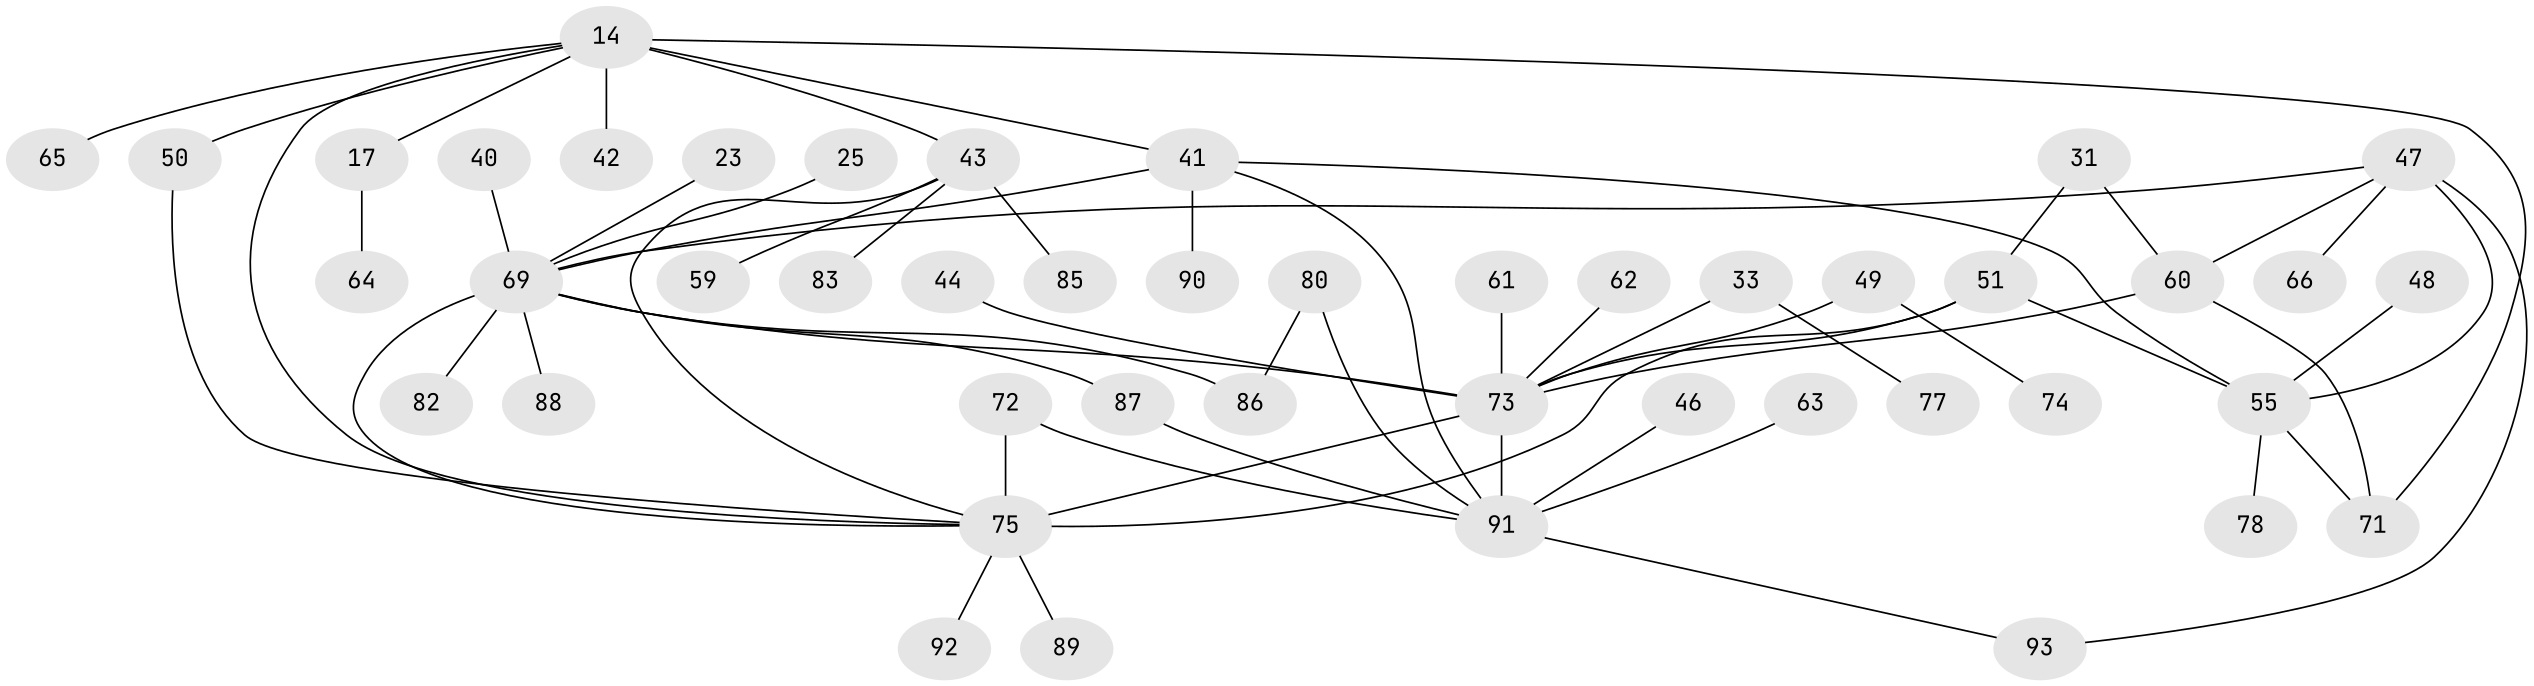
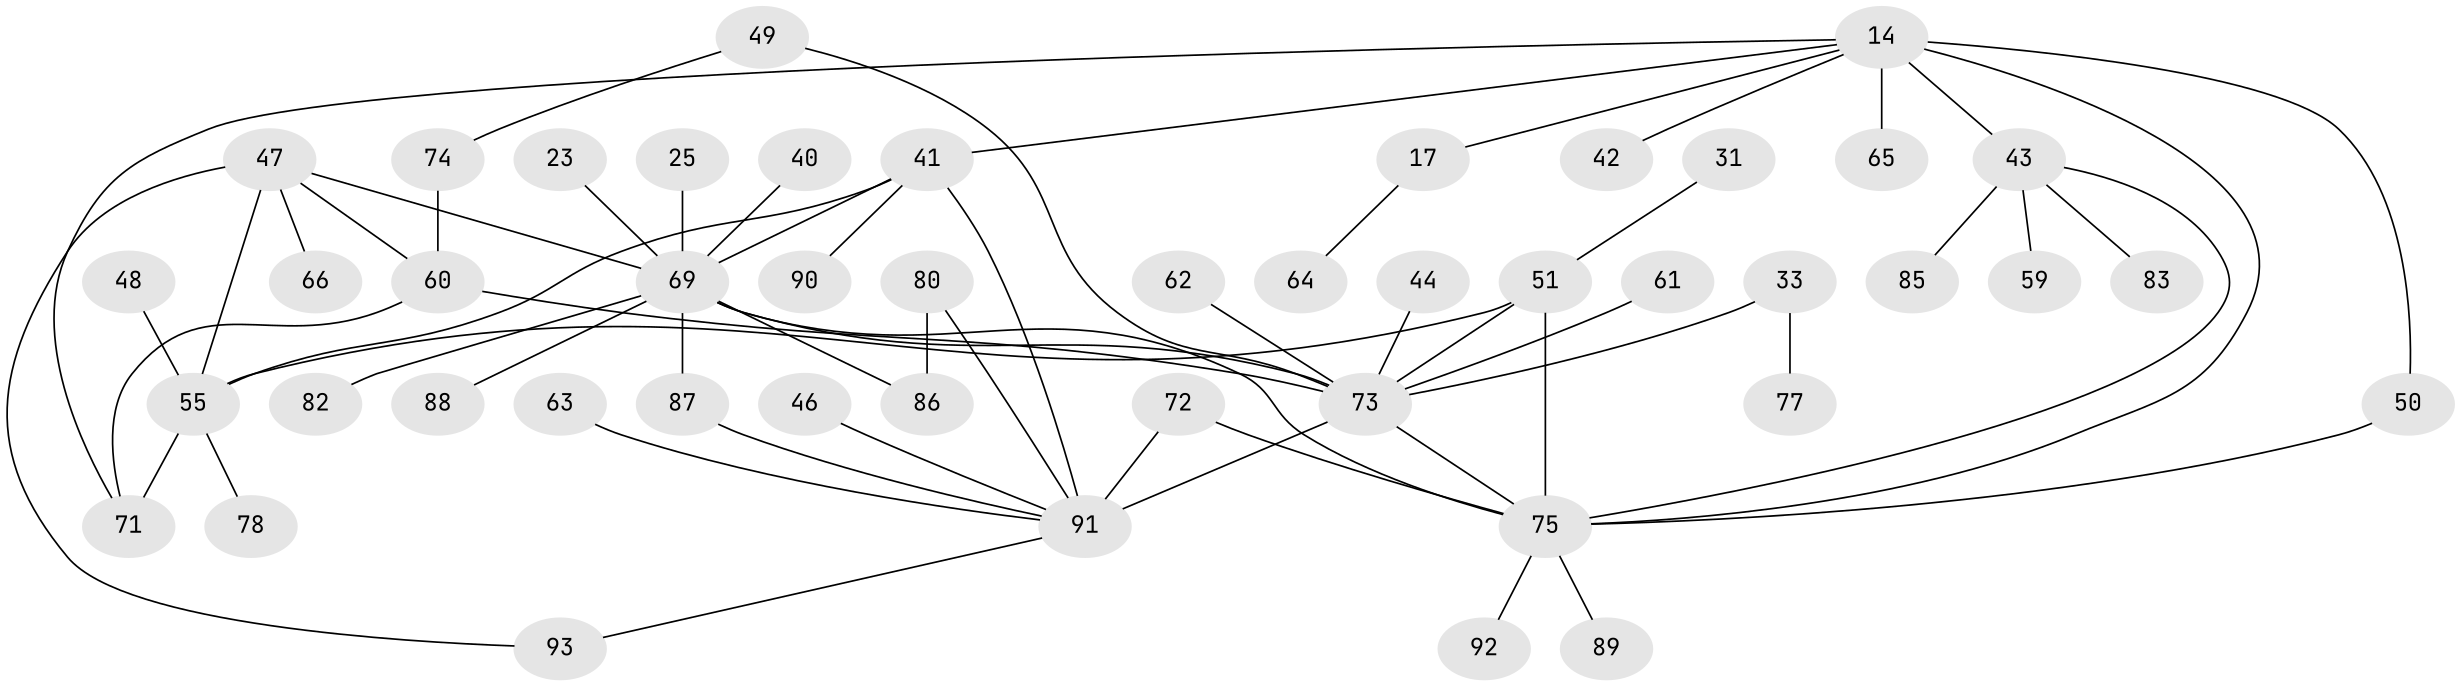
edge "31" -- "60": now "74" -- "60"
